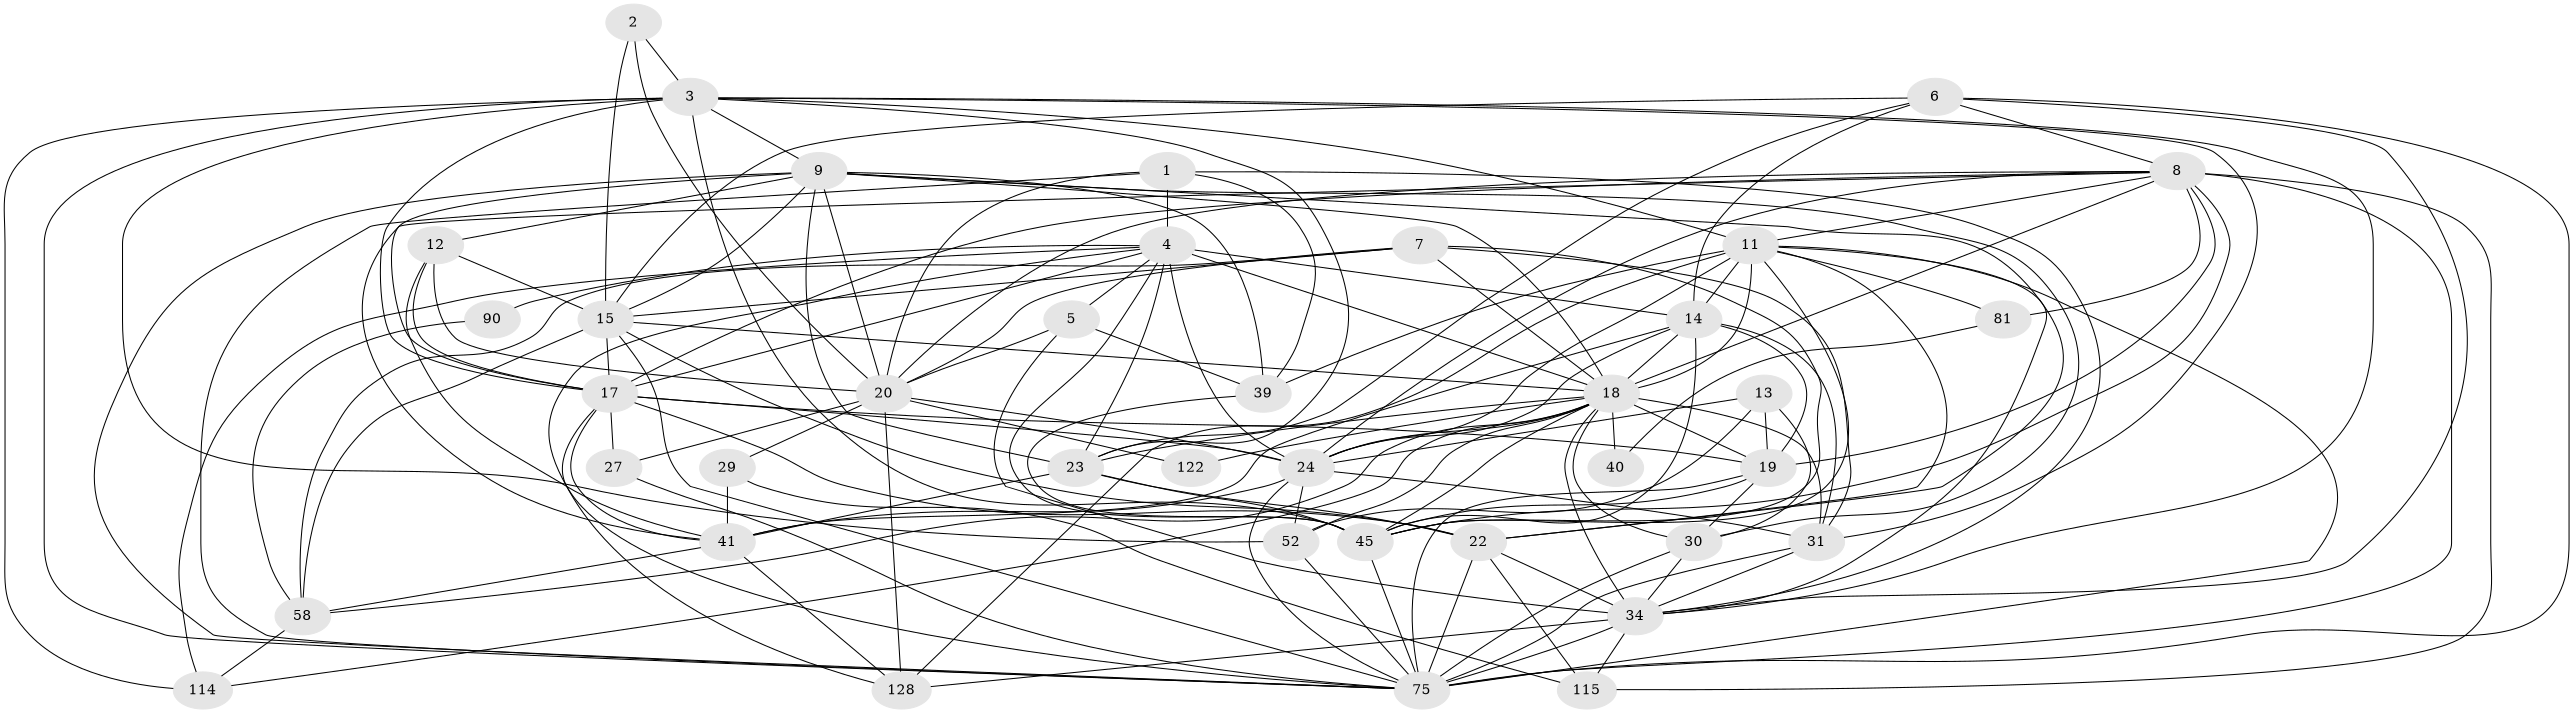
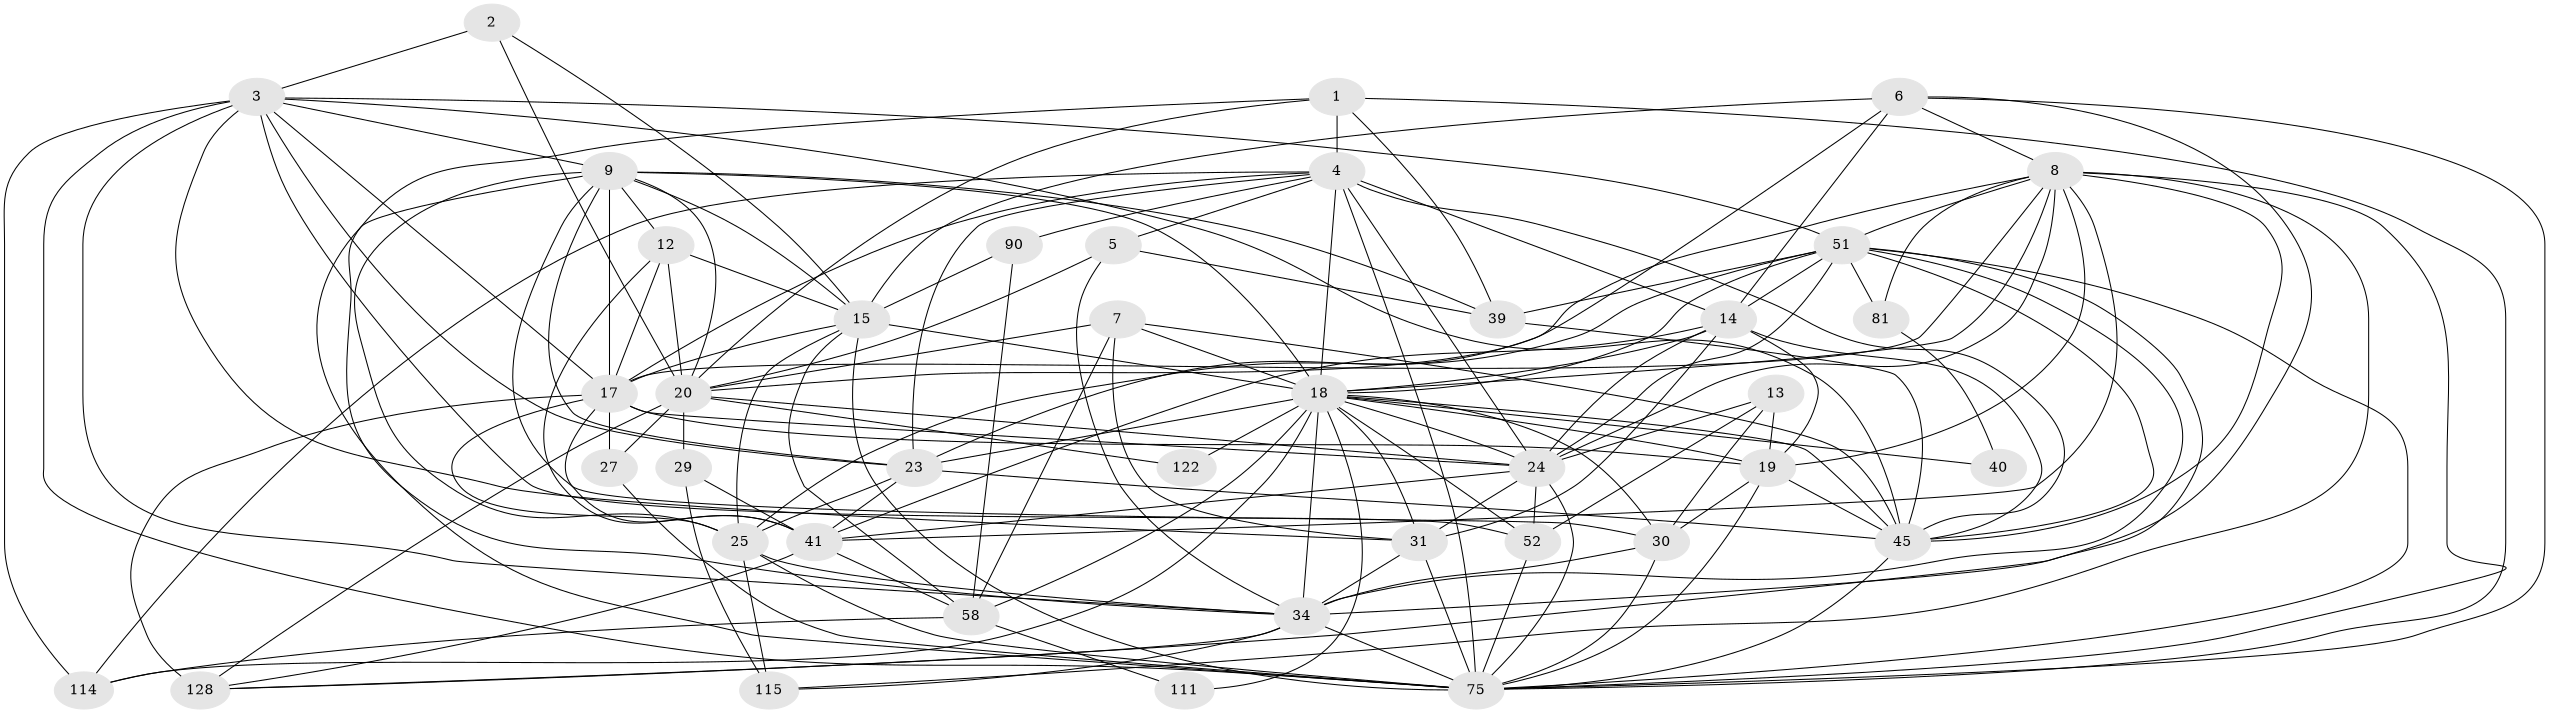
node "11": label "11" -> "51"
edge "7" -- "15": now "90" -- "15"
node "22": label "22" -> "25"
node "111": added
